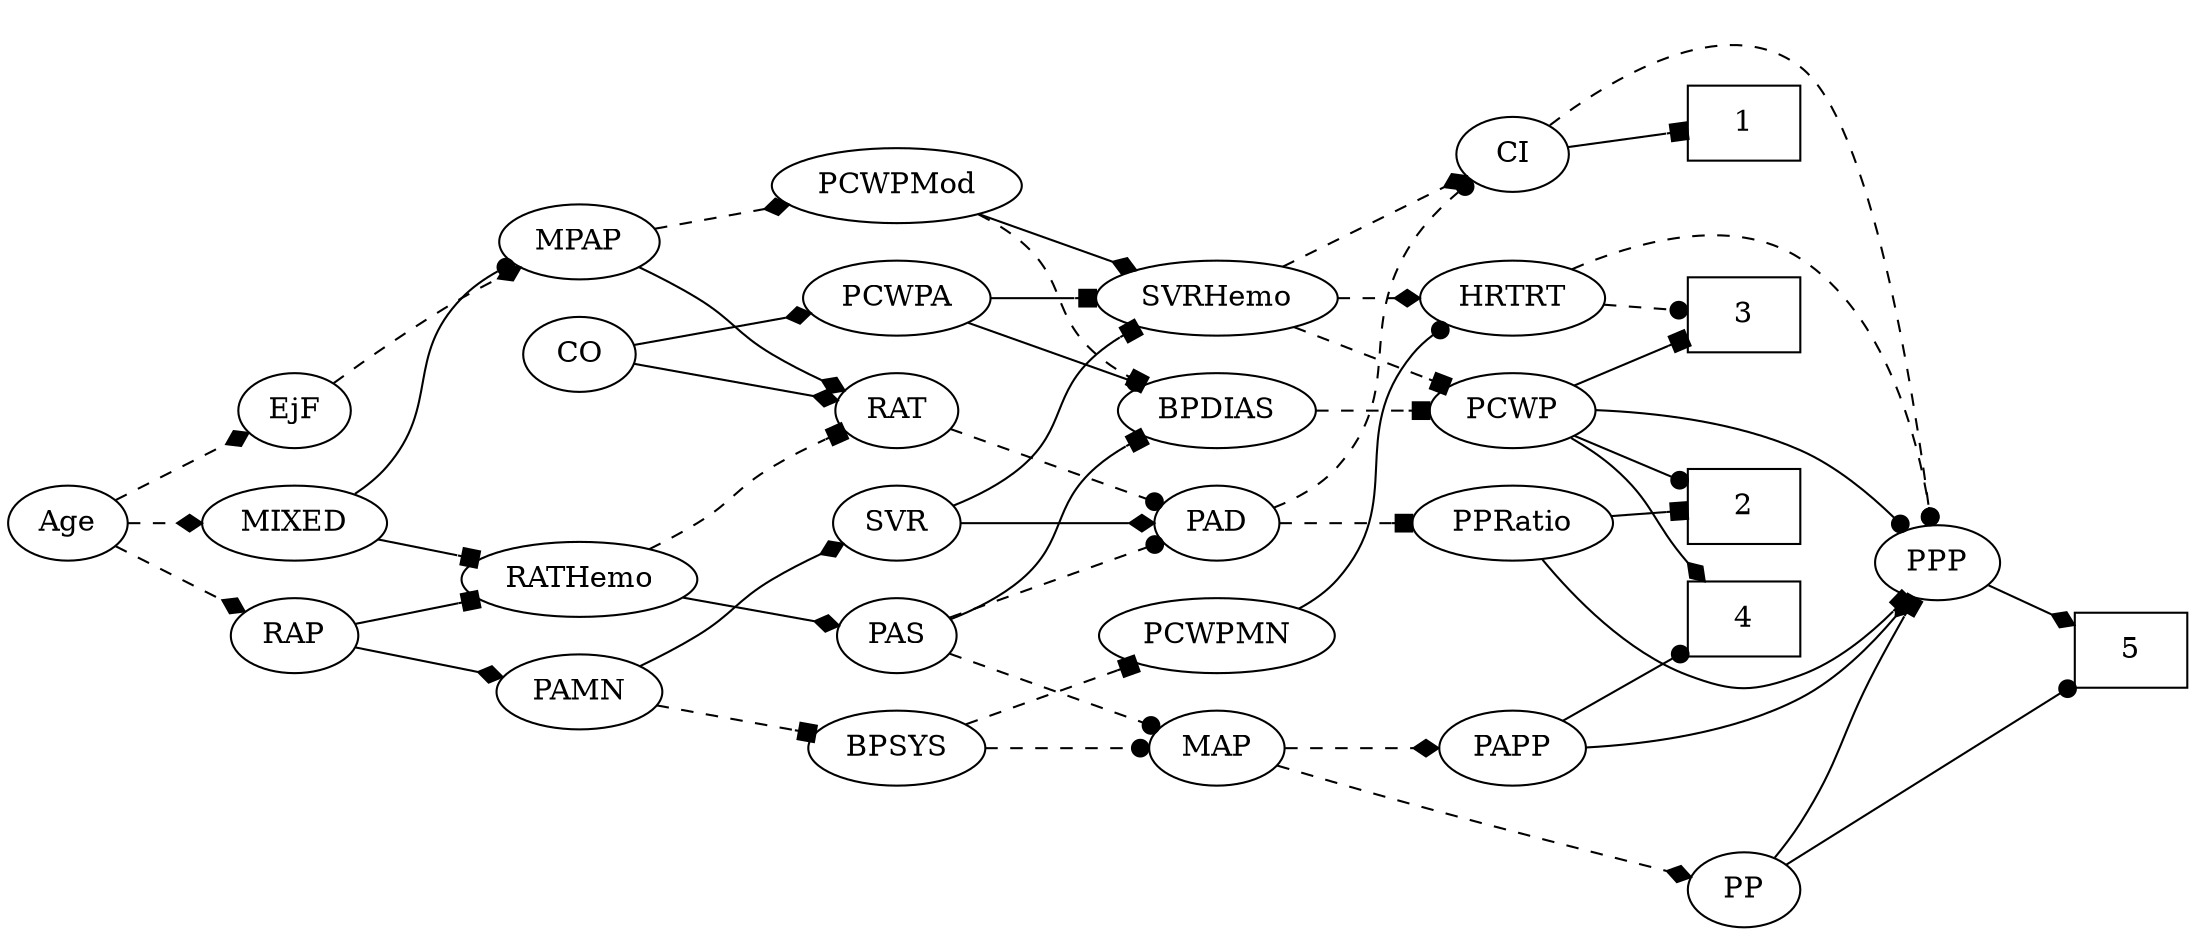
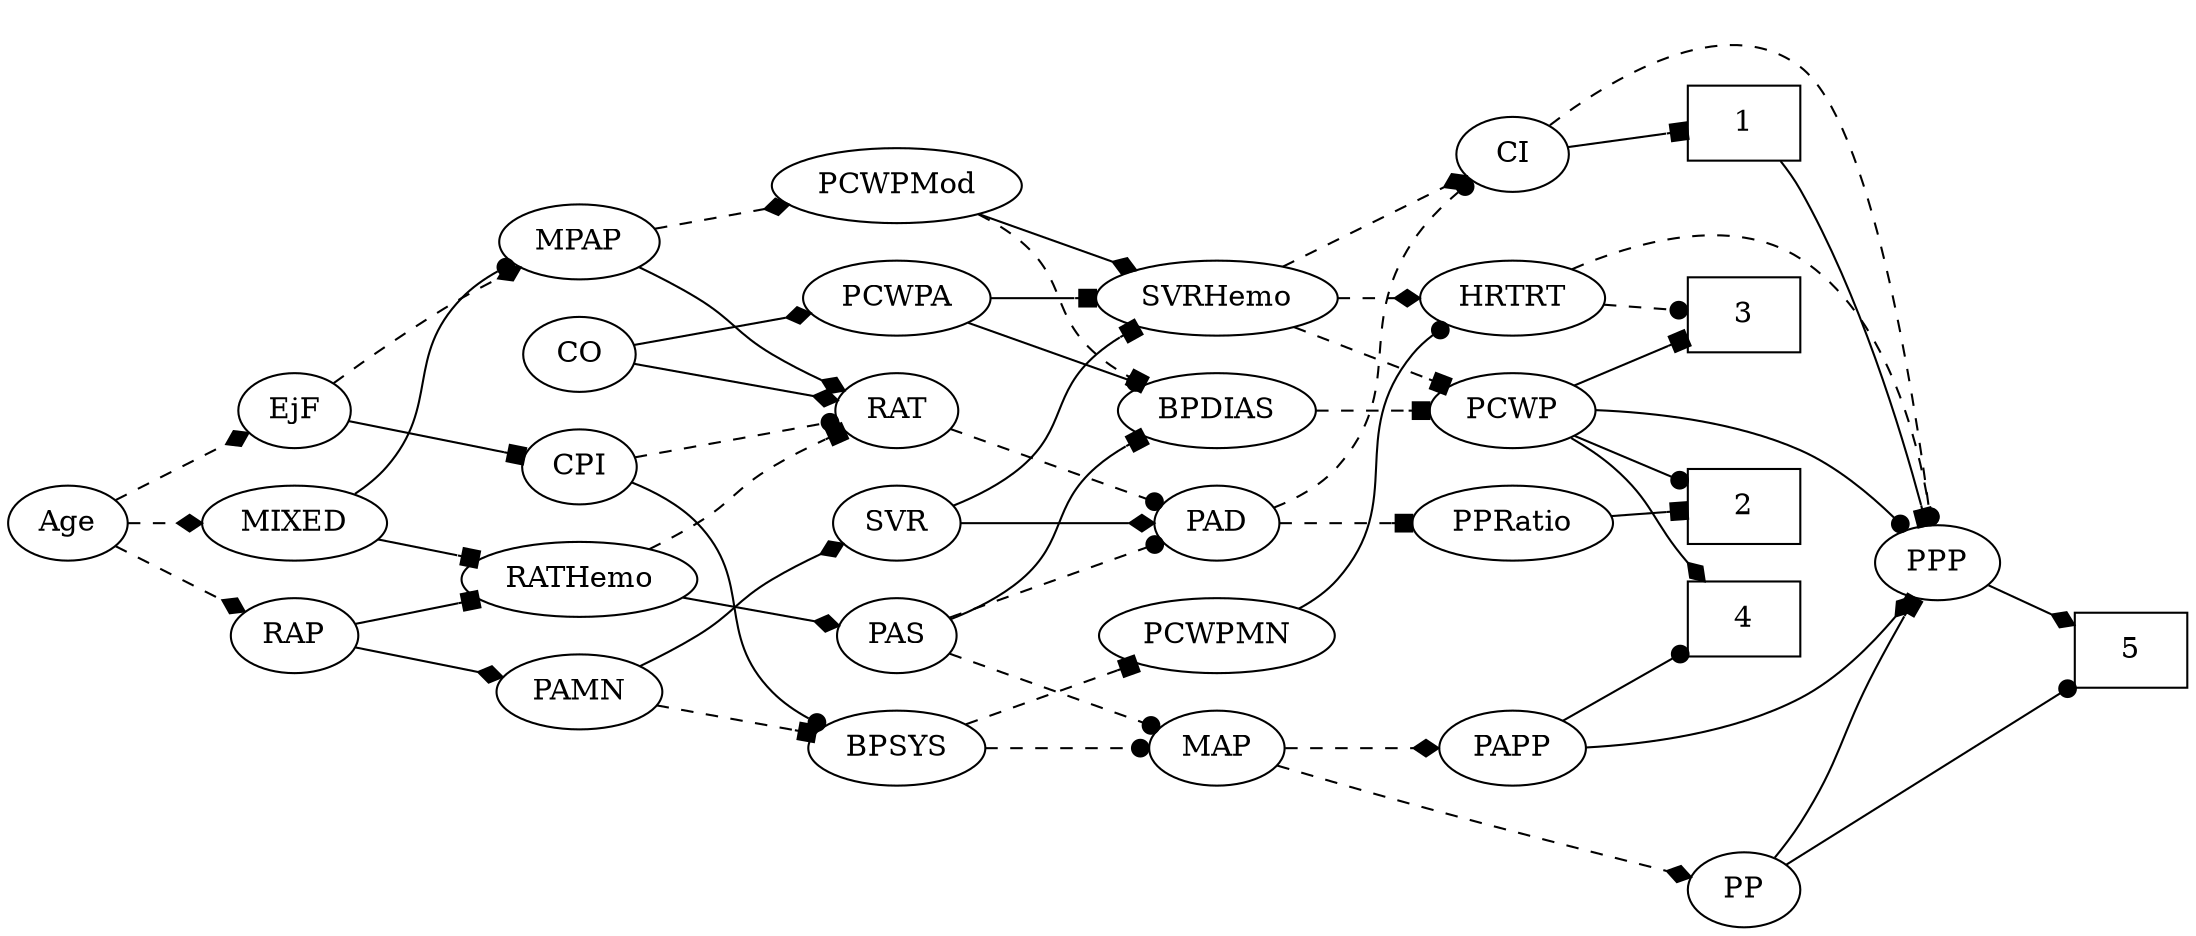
node "CPI": added
edge "PPRatio" -> "PPP": now "1" -> "PPP"
